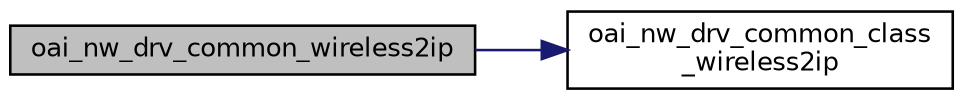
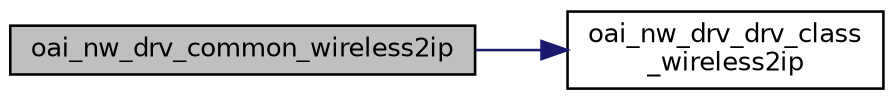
node "oai_nw_drv_common_class _wireless2ip": label "oai_nw_drv_common_class _wireless2ip" -> "oai_nw_drv_drv_class _wireless2ip"
